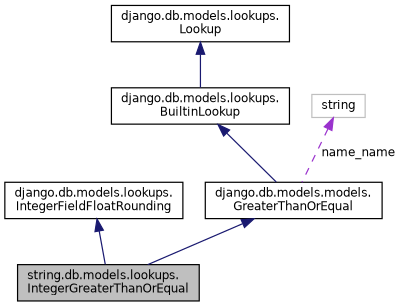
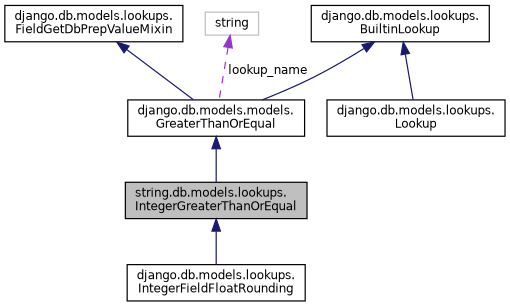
node "django.db.models.lookups. FieldGetDbPrepValueMixin": added
edge "django.db.models.lookups. BuiltinLookup" -> "django.db.models.lookups. Lookup": reversed
edge "django.db.models.models. GreaterThanOrEqual" -> "string": label " name_name" -> " lookup_name"
edge "string.db.models.lookups. IntegerGreaterThanOrEqual" -> "django.db.models.lookups. IntegerFieldFloatRounding": reversed
